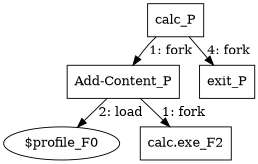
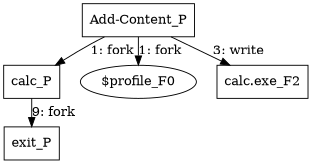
edge "calc_P" -> "Add-Content_P": reversed
edge "calc_P" -> "exit_P": label "4: fork" -> "9: fork"
edge "Add-Content_P" -> "$profile_F0": label "2: load" -> "1: fork"
edge "Add-Content_P" -> "calc.exe_F2": label "1: fork" -> "3: write"
